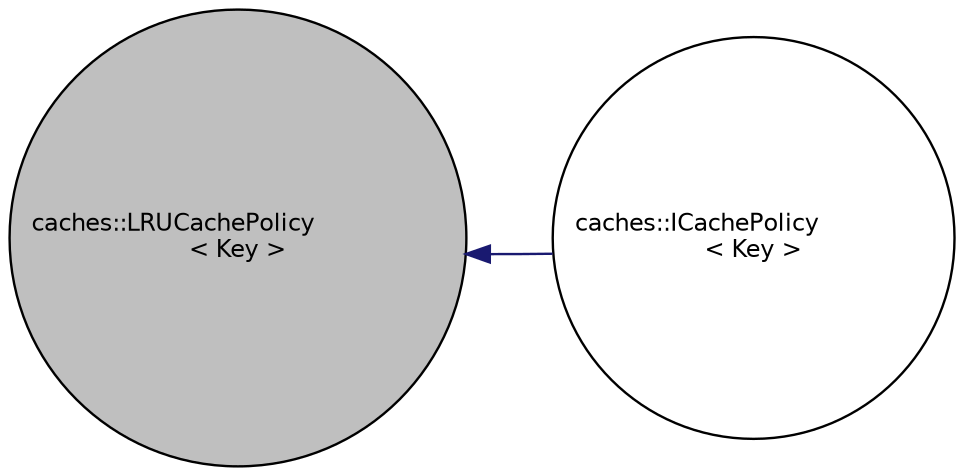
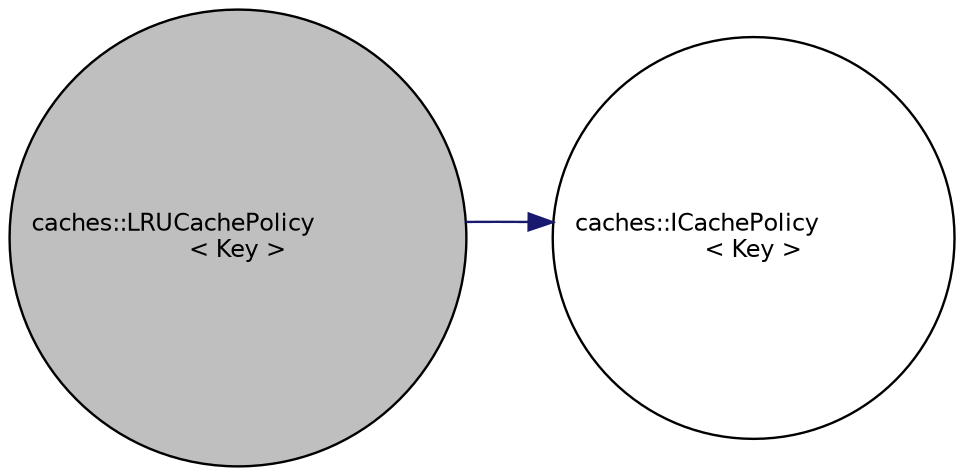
edge "caches::ICachePolicy < Key >" -> "caches::LRUCachePolicy < Key >": reversed
